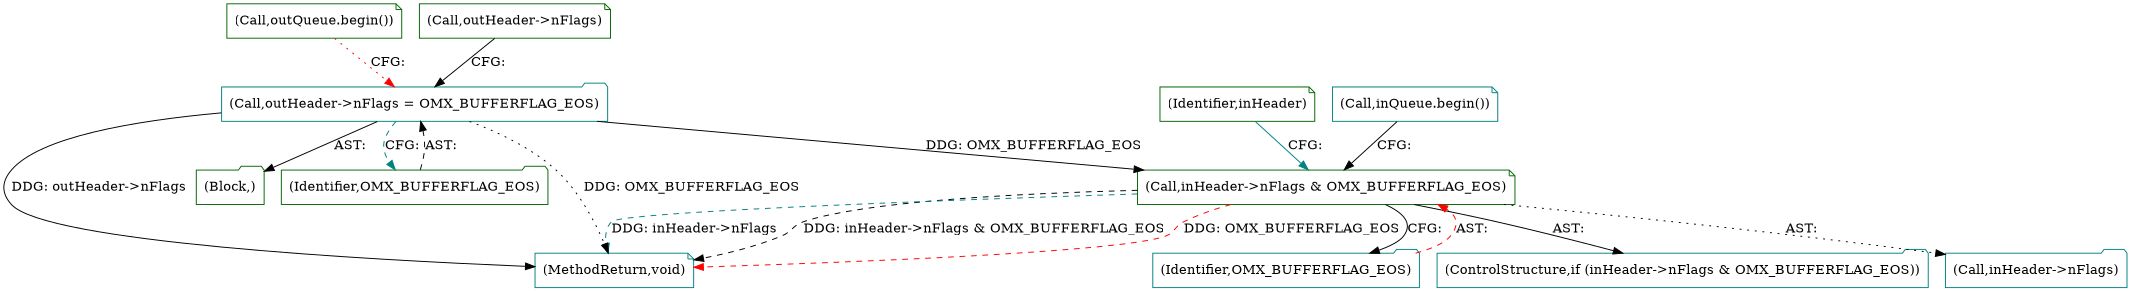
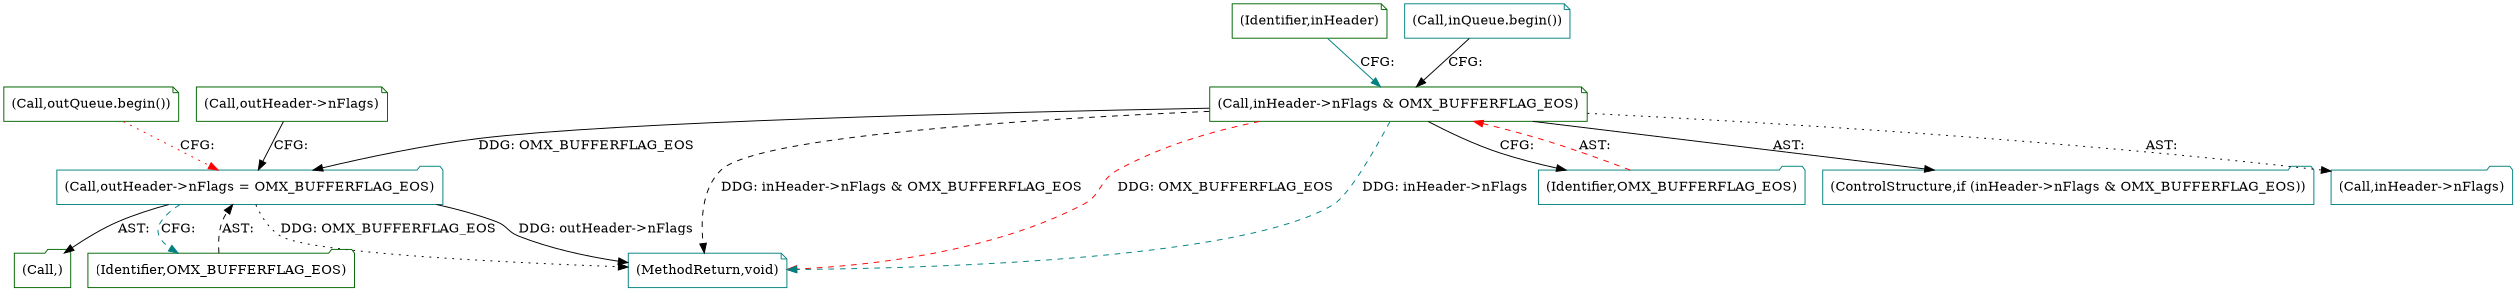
edge "(Call,outHeader->nFlags = OMX_BUFFERFLAG_EOS)" -> "(Call,inHeader->nFlags & OMX_BUFFERFLAG_EOS)": reversed
node "(Block,)": label "(Block,)" -> "(Call,)"
